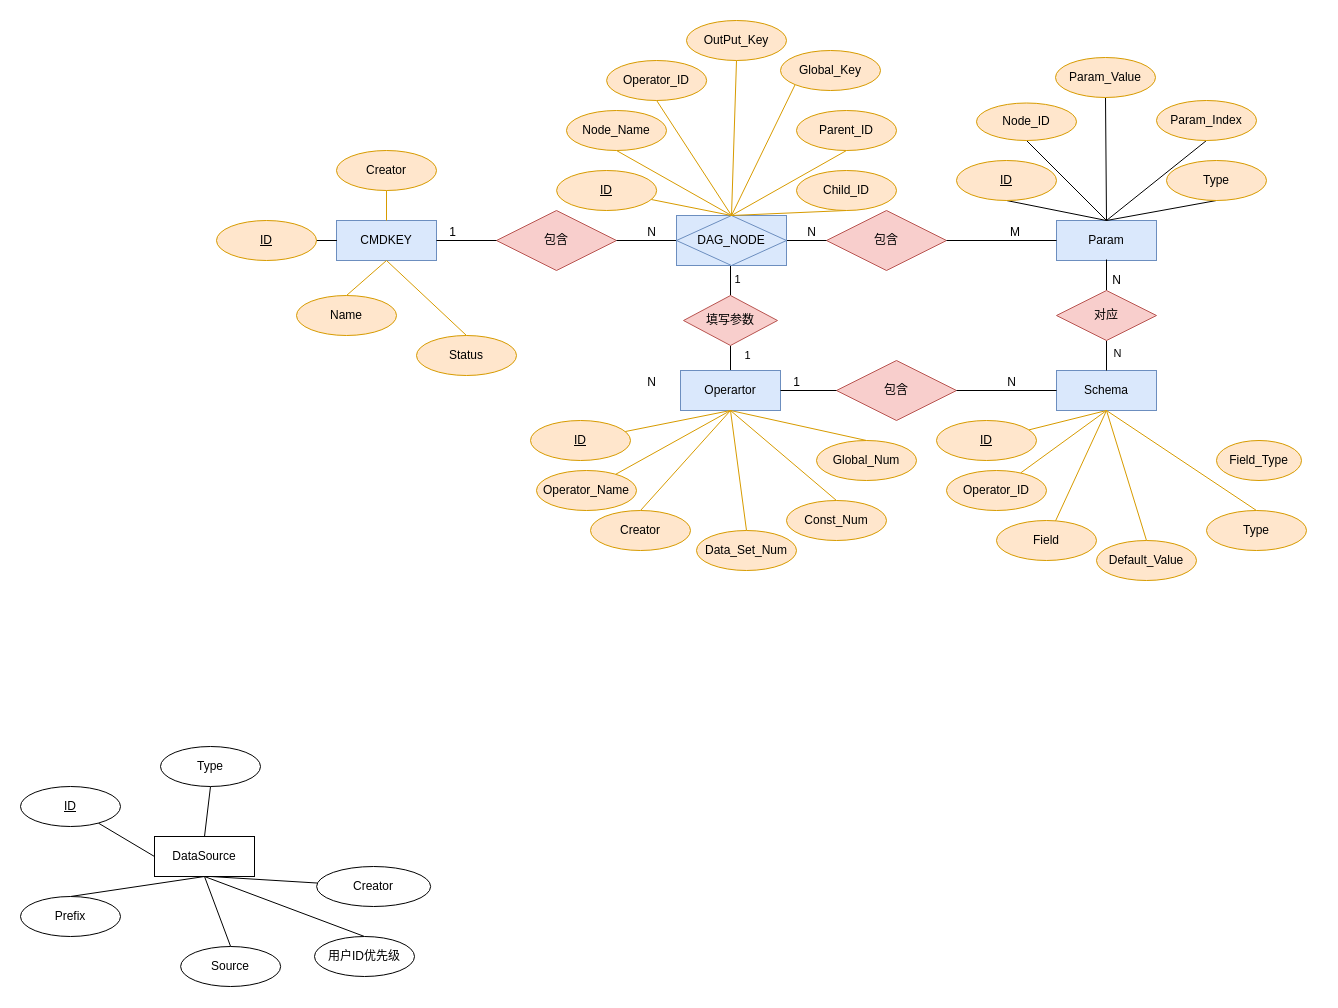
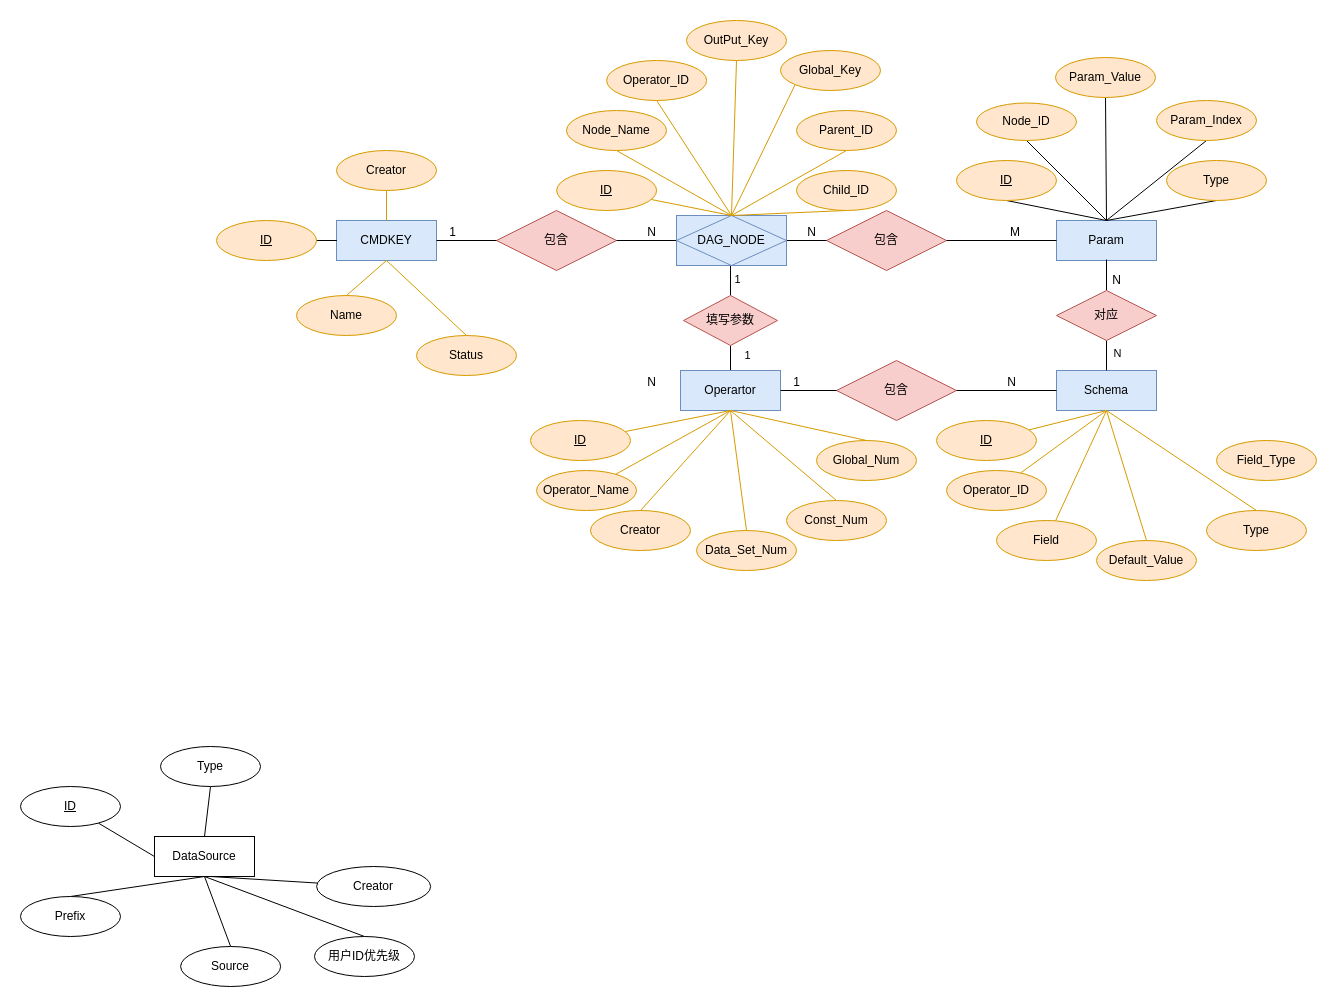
node "Field_Type": size 85x40 -> 100x40
